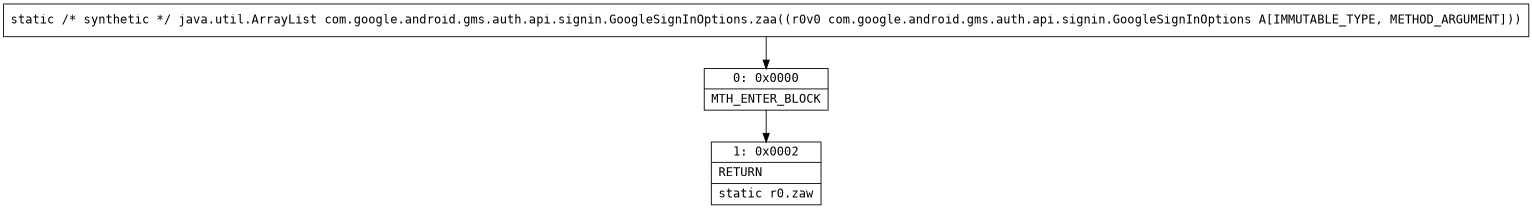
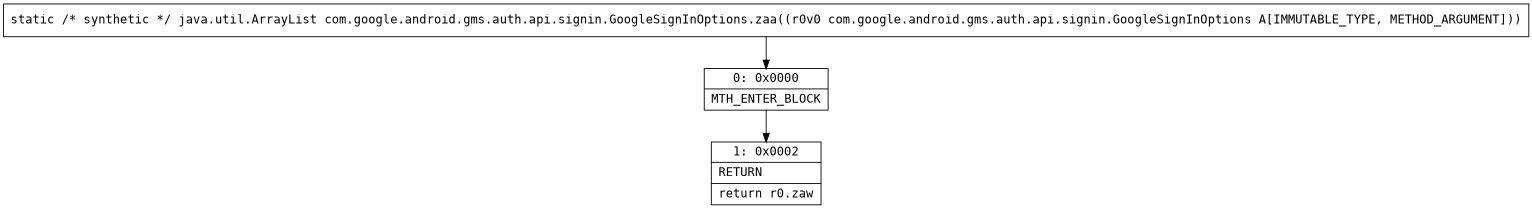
node "1: 0x0002": text "static r0.zaw" -> "return r0.zaw"
